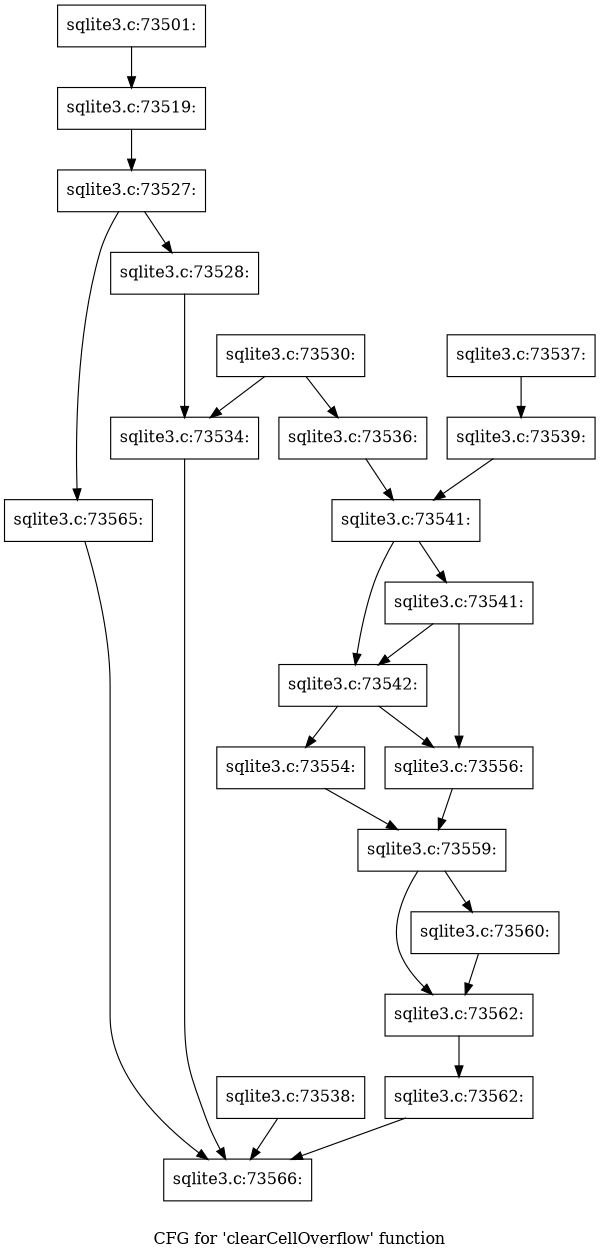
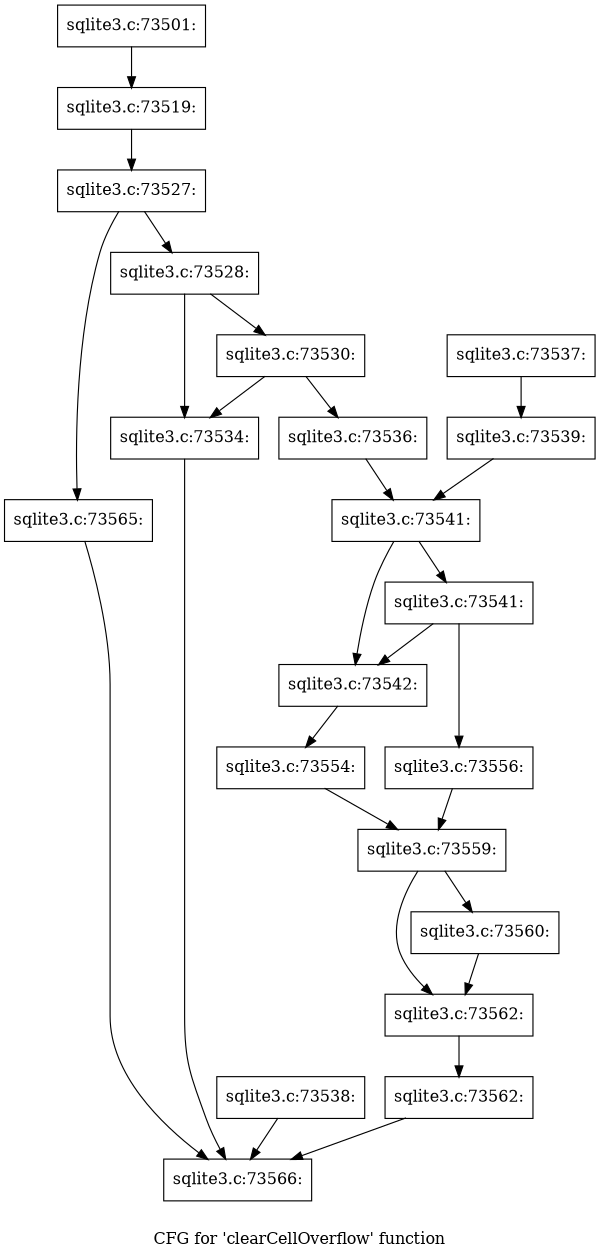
edge "sqlite3.c:73528:" -> "sqlite3.c:73530:": added
edge "sqlite3.c:73542:" -> "sqlite3.c:73556:": removed
